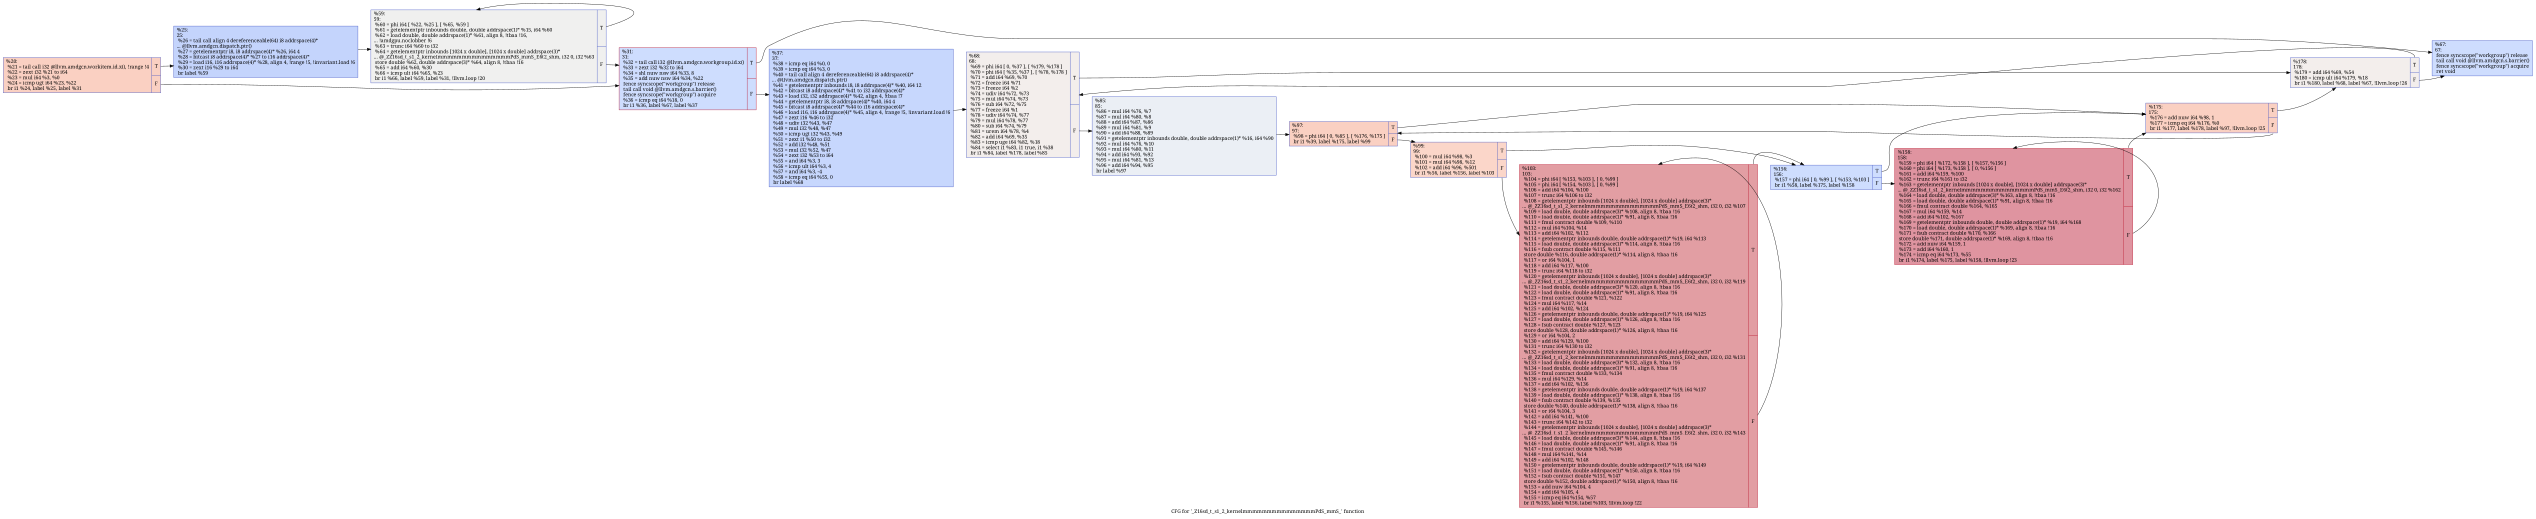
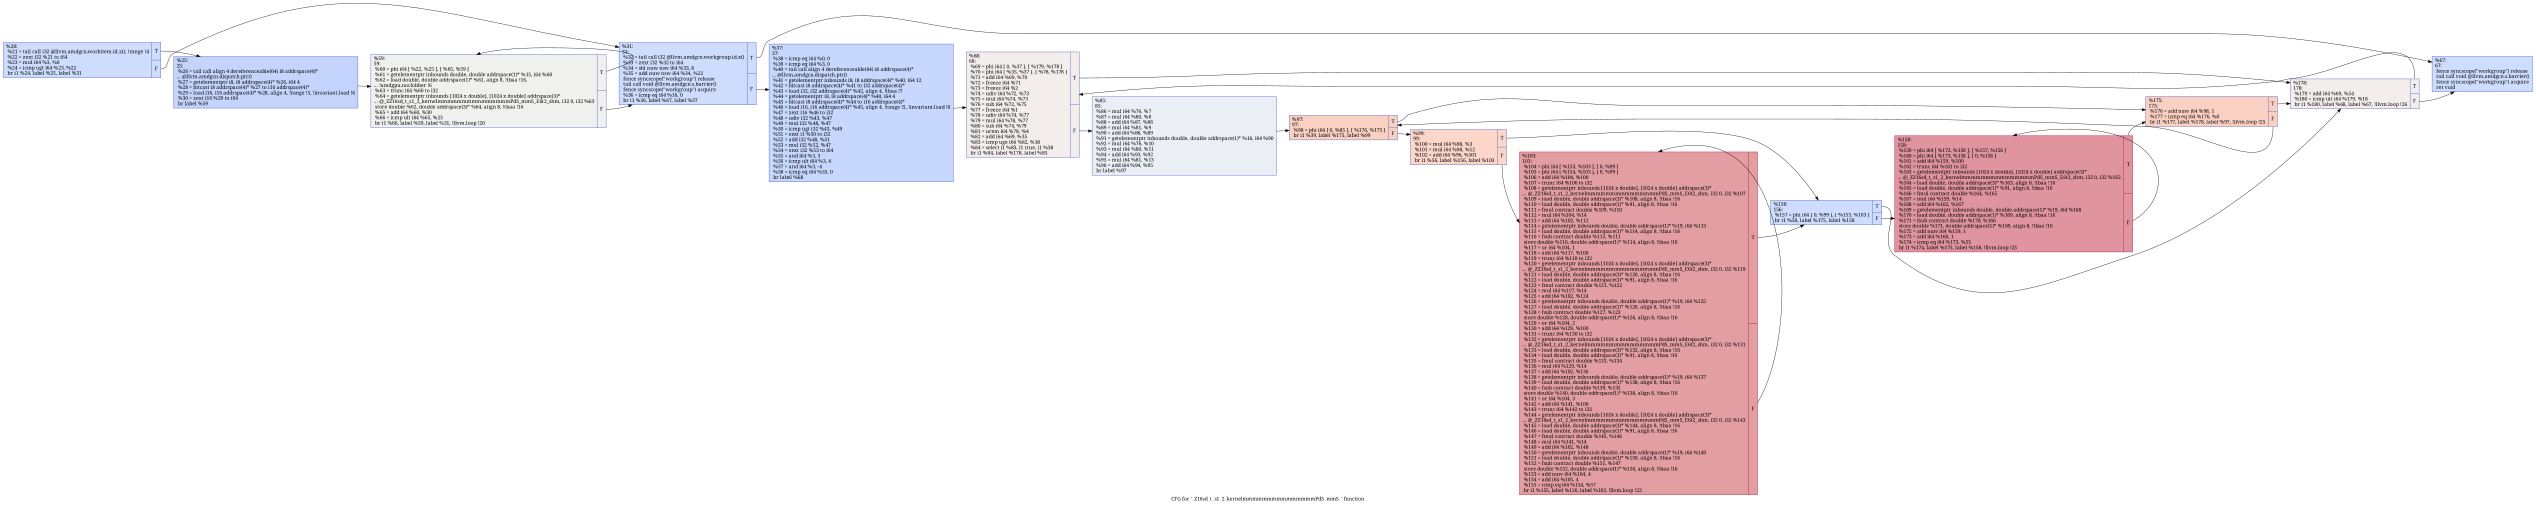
node "%20:": fillcolor #f3947570 -> #8fb1fe70
node "%31:": color #b70d28ff -> #3d50c3ff
edge "%156:" -> "%175:": now "%156:" -> "%178:"
